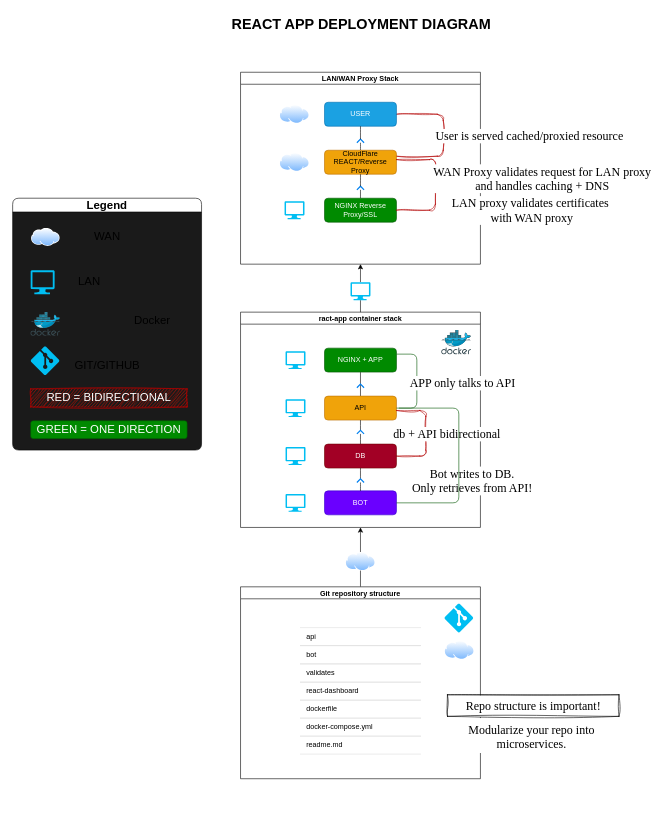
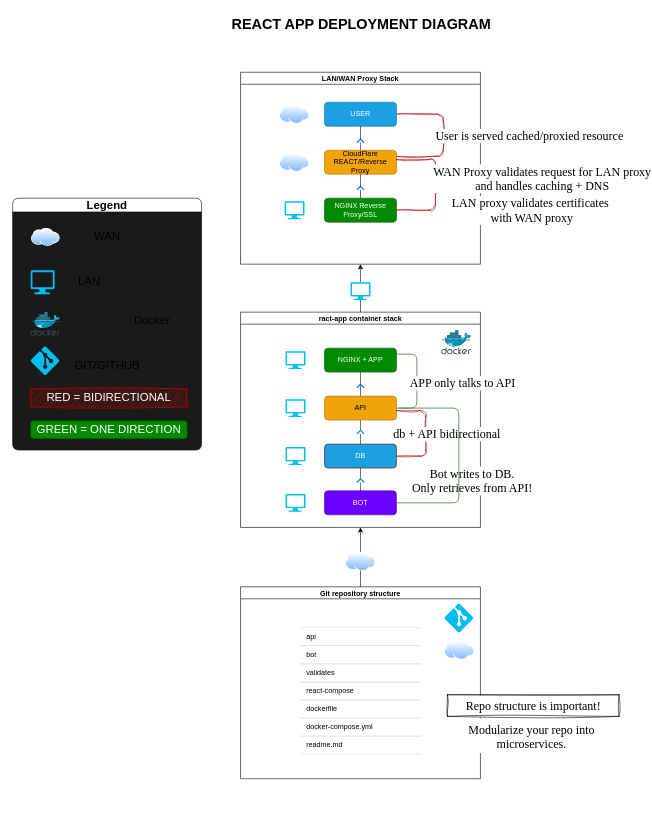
node "DB": fillcolor #a20025 -> #1ba1e2
node "react-dashboard": label "react-dashboard" -> "react-compose"
